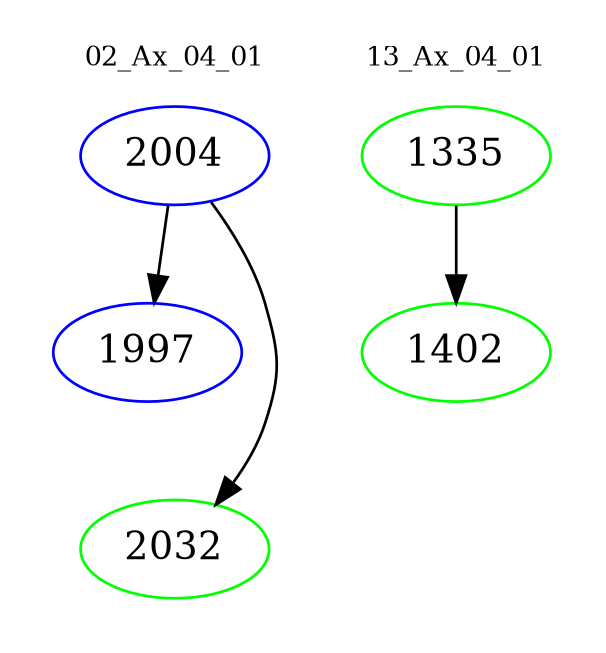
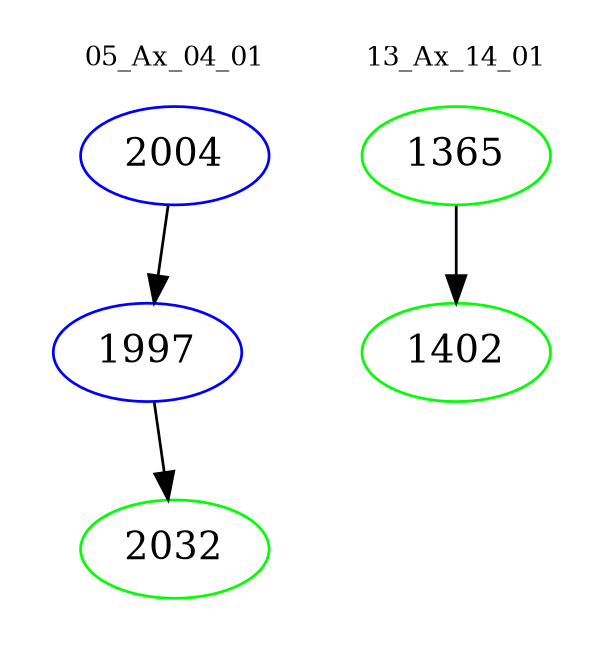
cluster "02_Ax_04_01": label "02_Ax_04_01" -> "05_Ax_04_01"
cluster "13_Ax_04_01": label "13_Ax_04_01" -> "13_Ax_14_01"
node "1335": label "1335" -> "1365"
edge "2004" -> "2032": now "1997" -> "2032"
